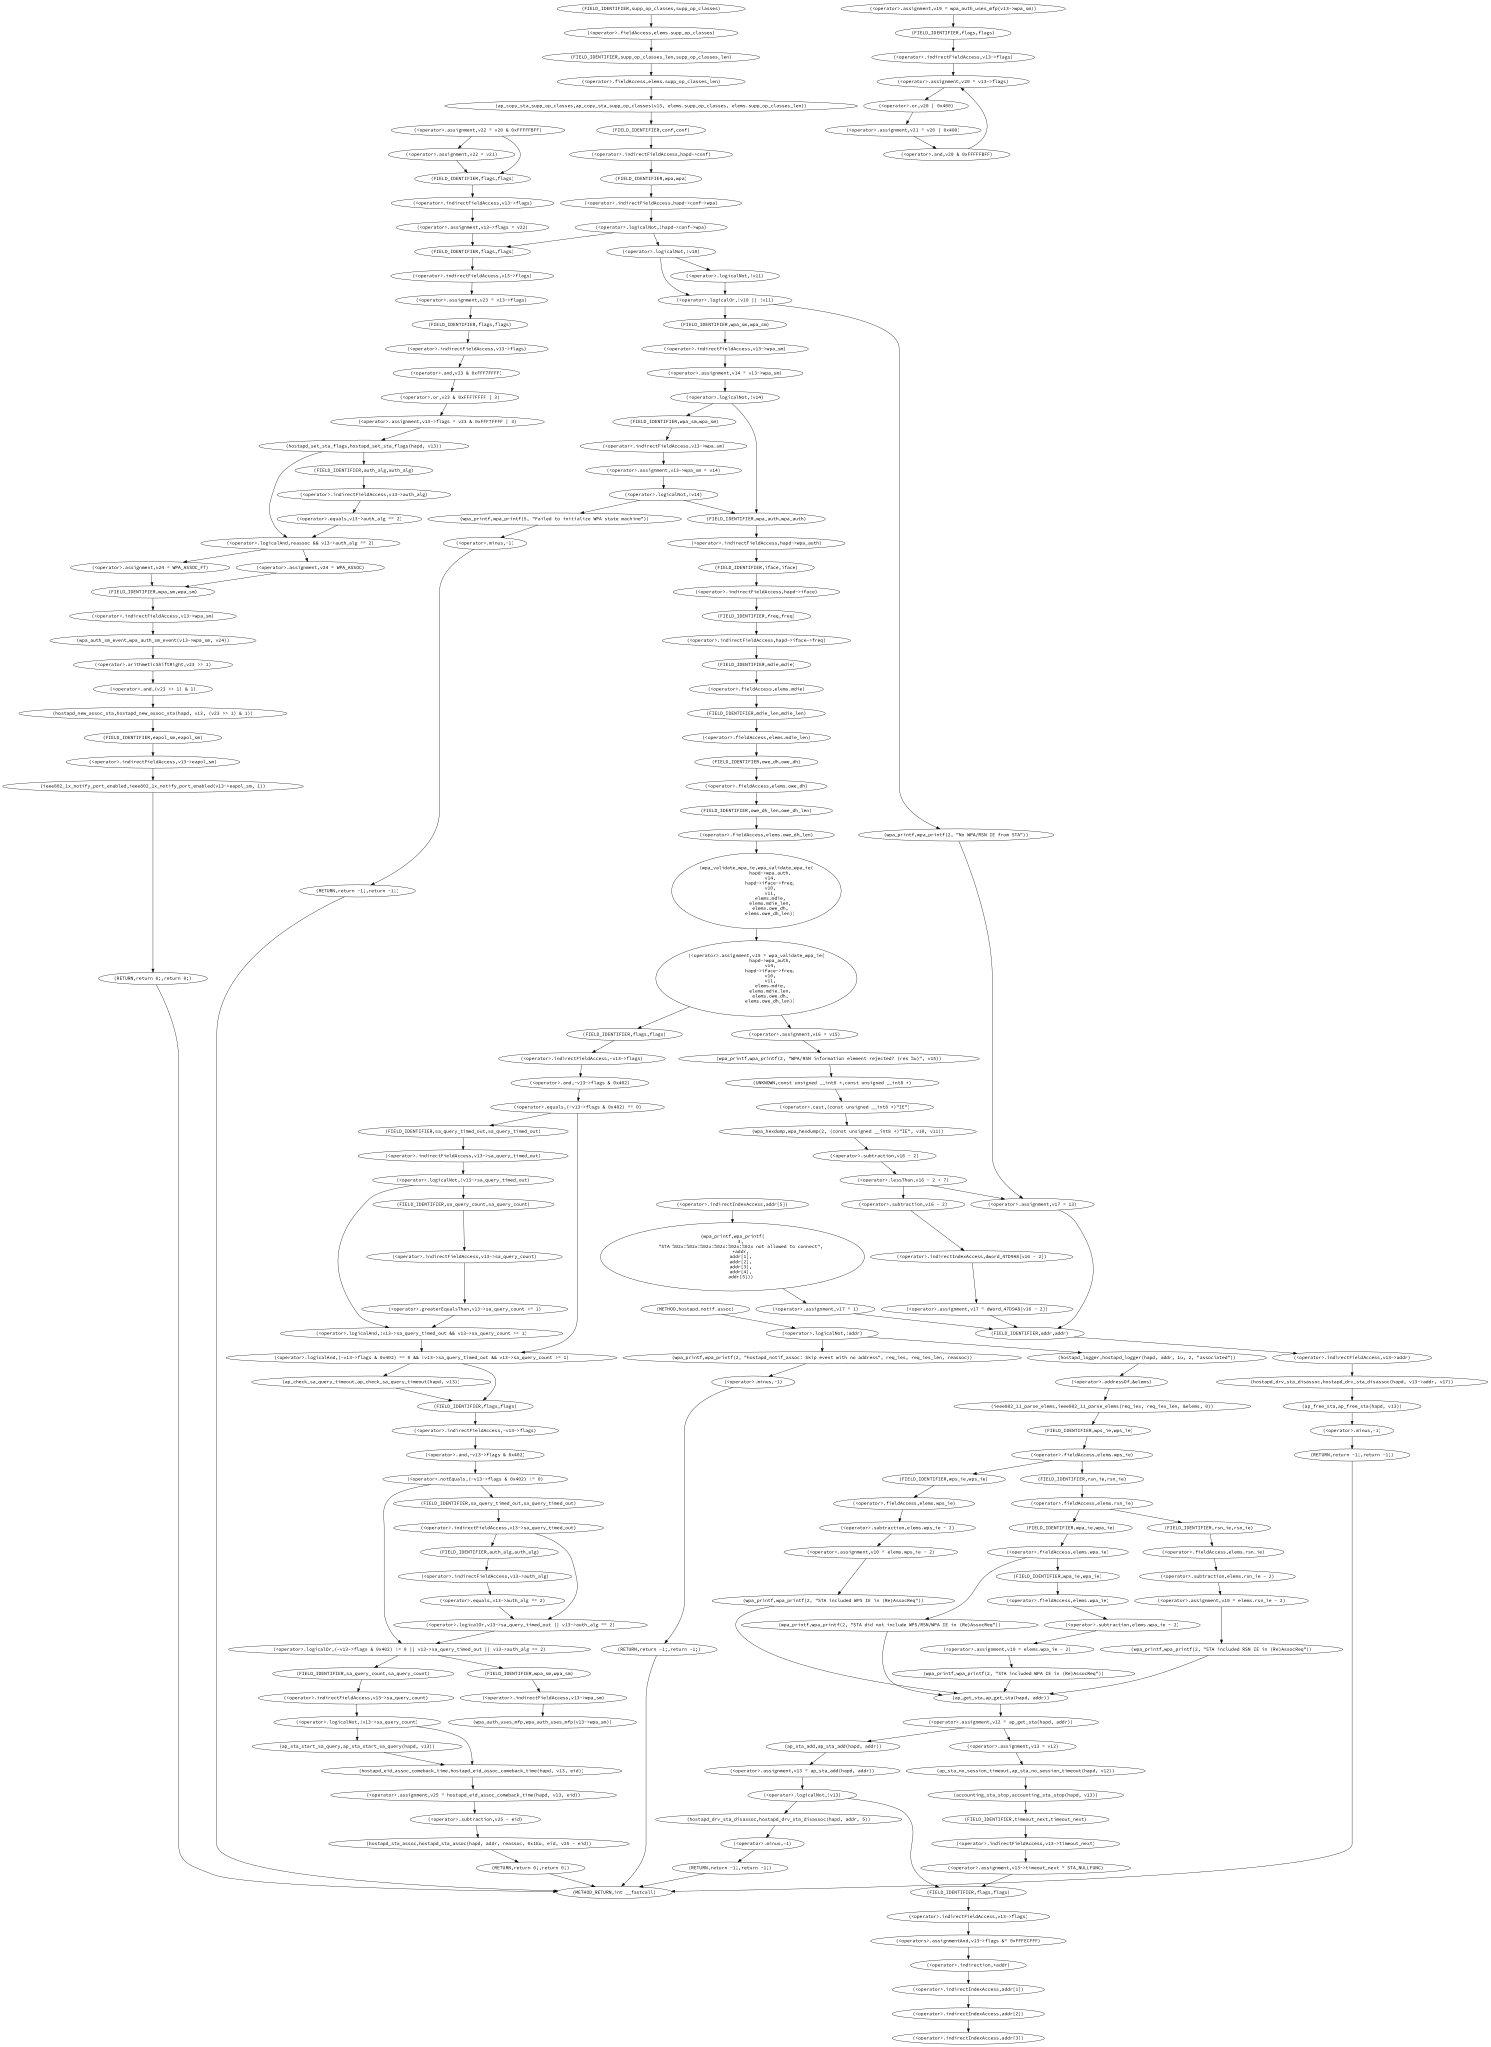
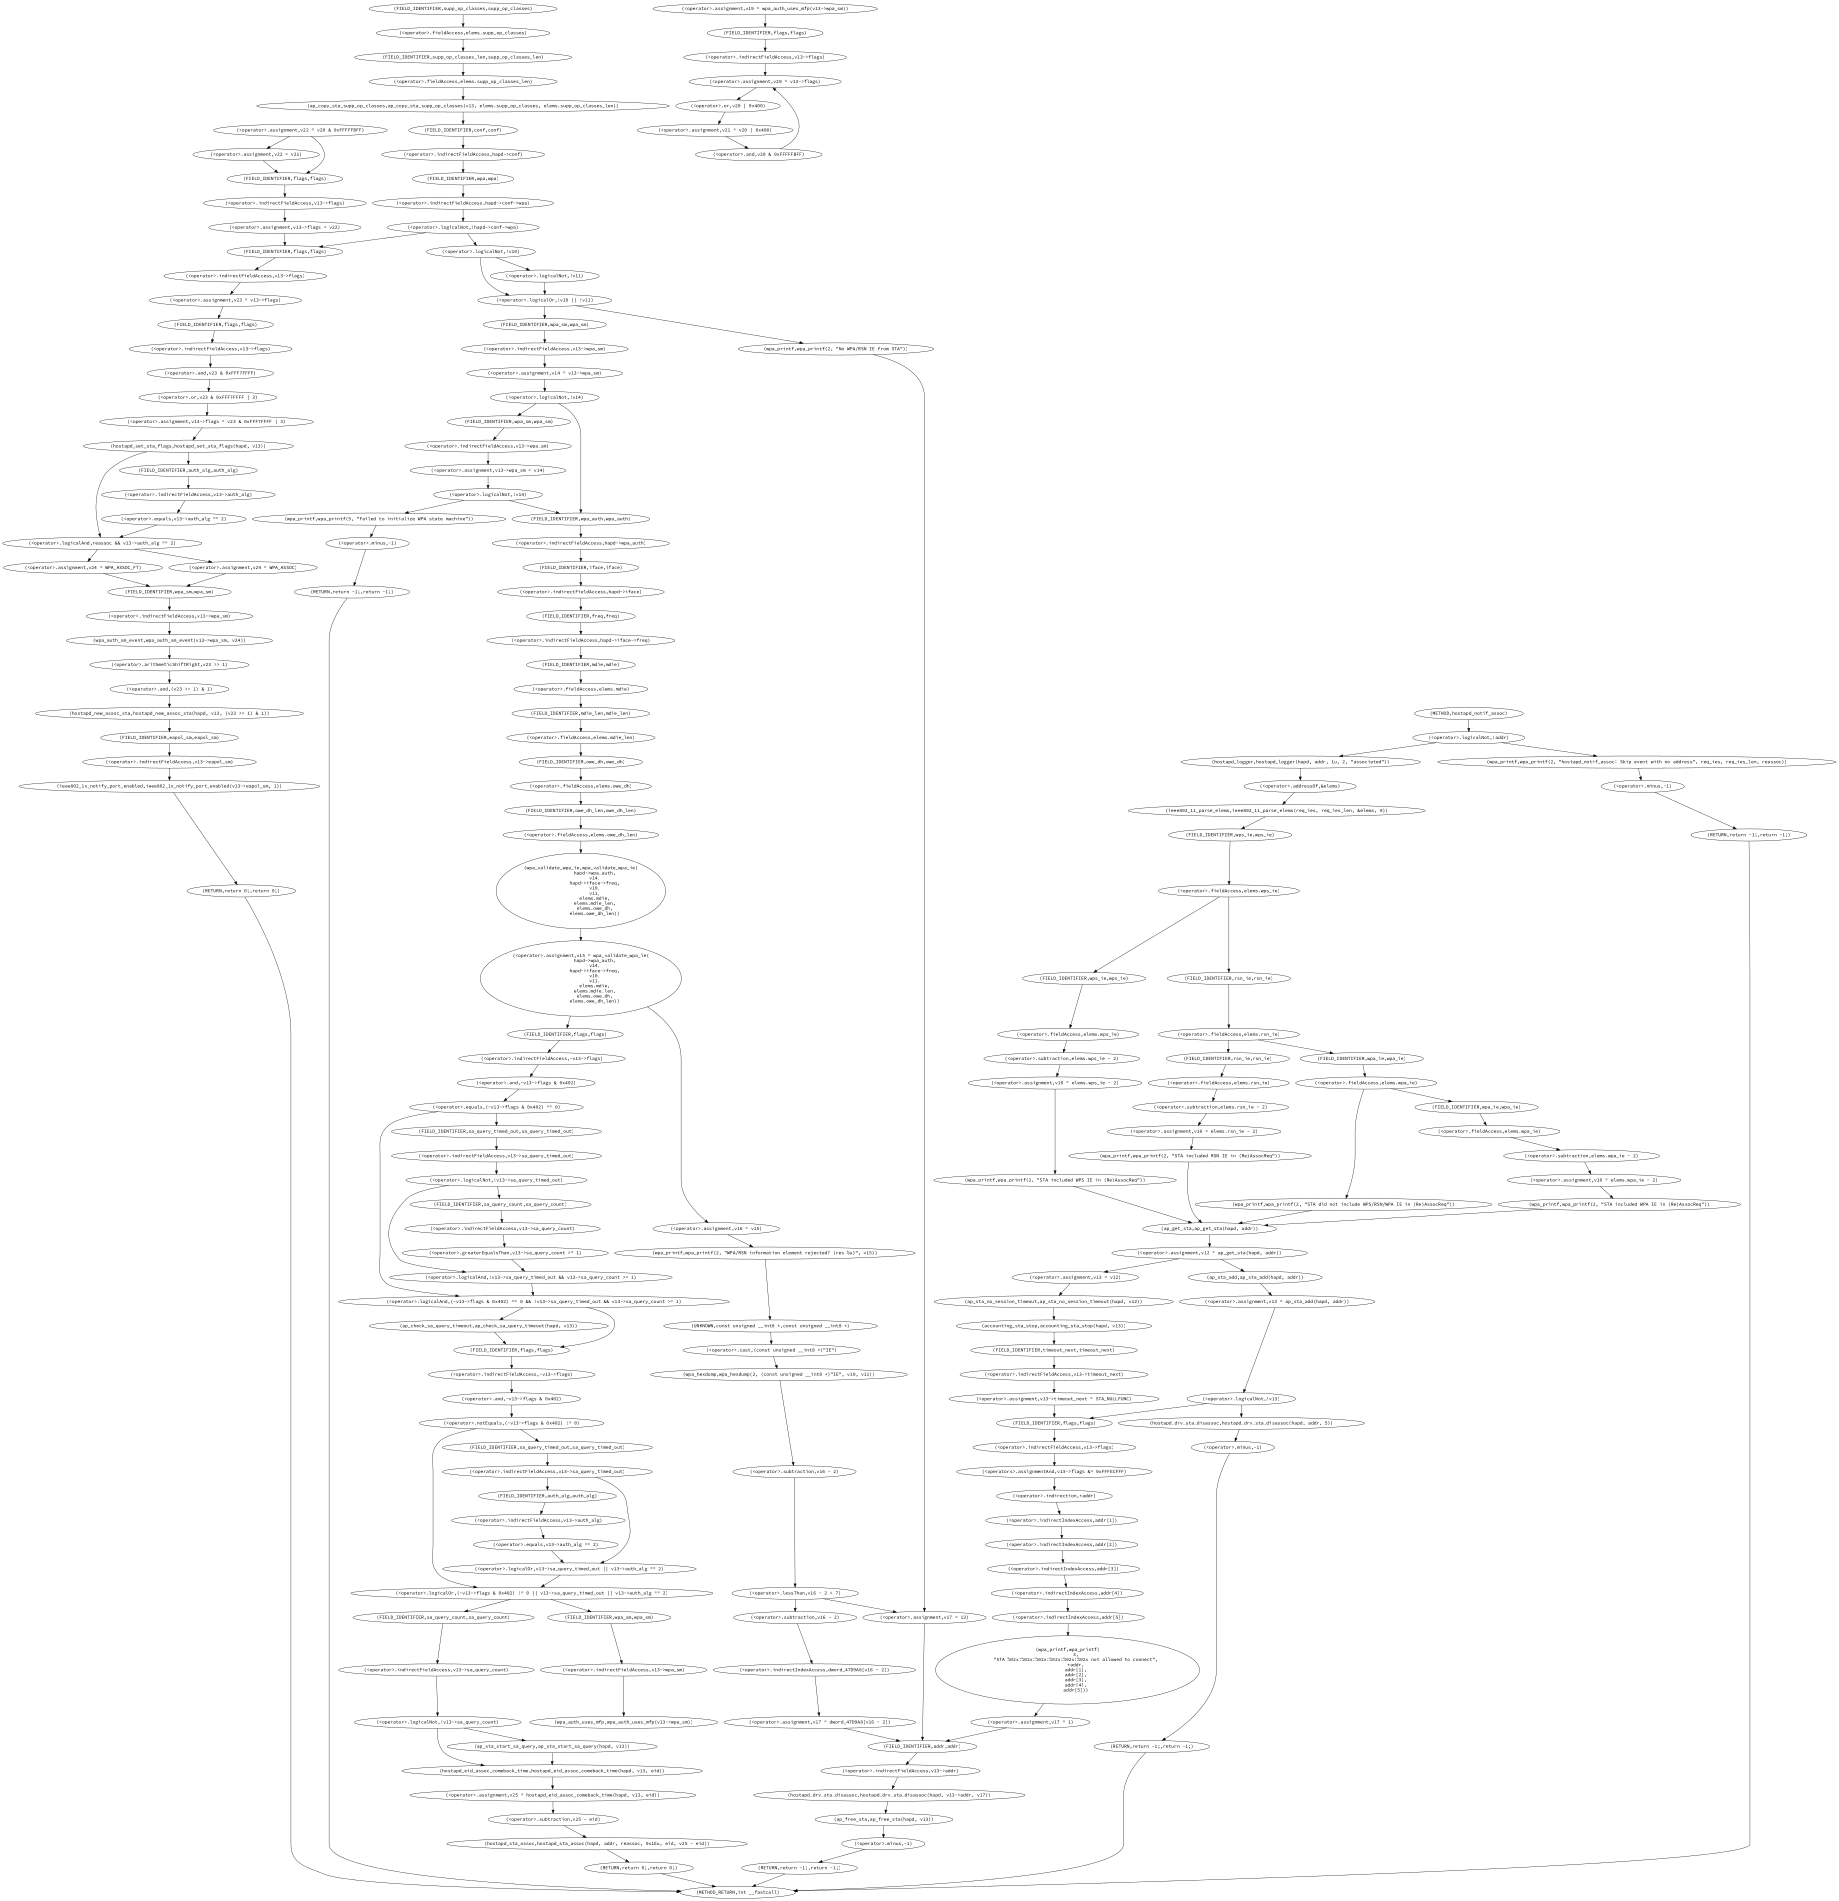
node "(<operator>.indirectIndexAccess,addr[4])": added
